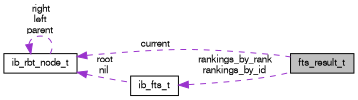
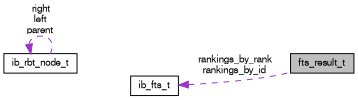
edge "fts_result_t" -> "ib_rbt_node_t": removed, label "current"
edge "ib_fts_t" -> "ib_rbt_node_t": removed, label "root nil"
